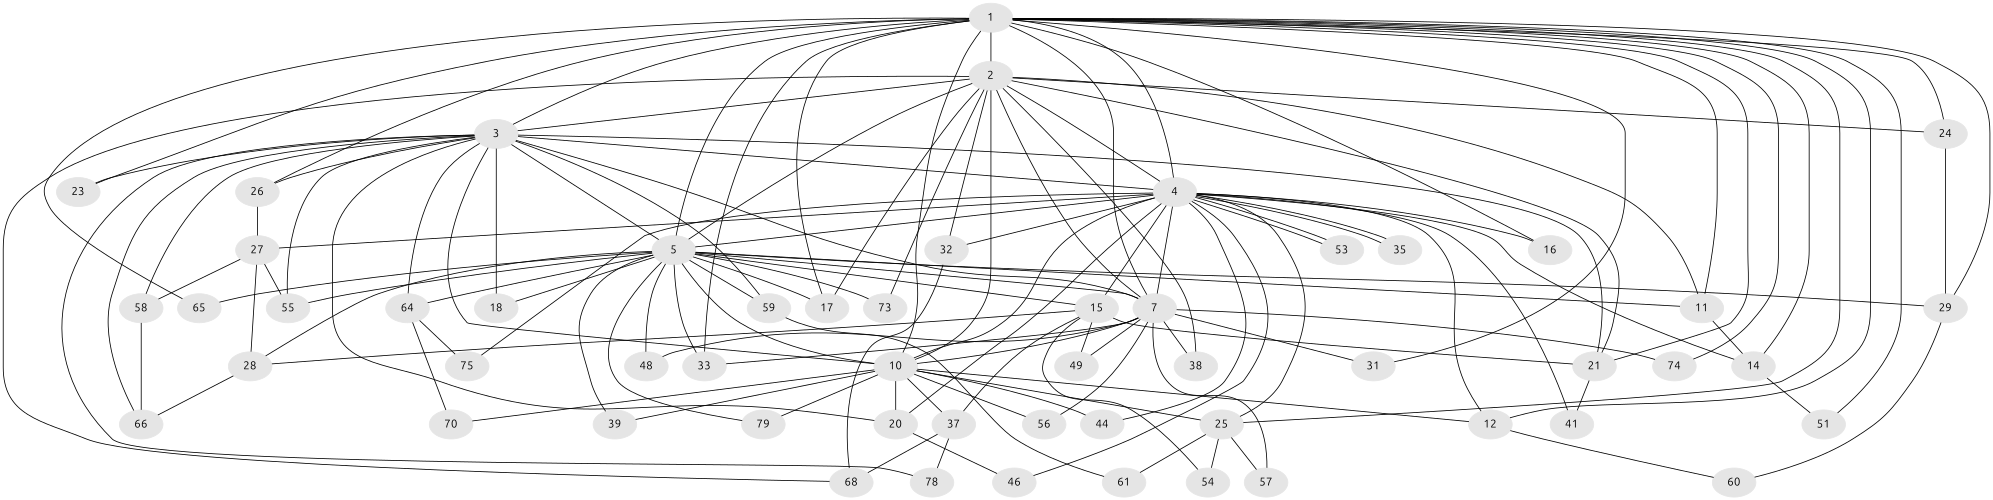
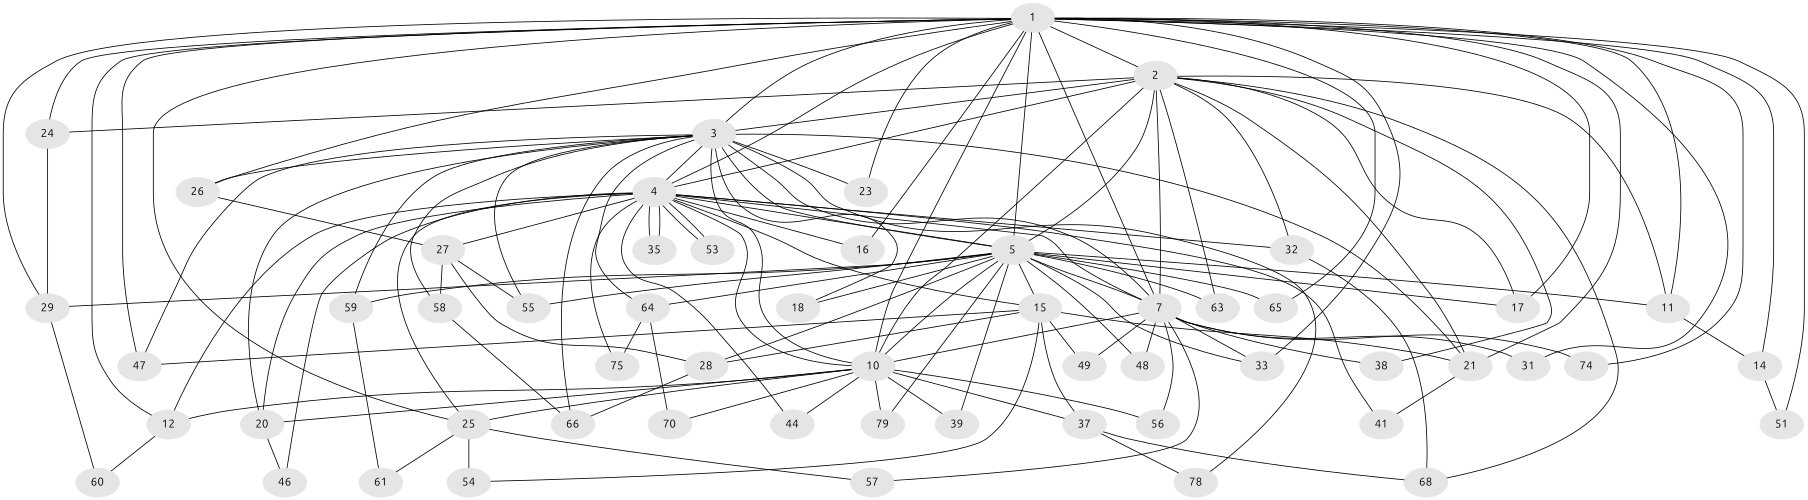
edge "4" -- "14": removed
node "73": label "73" -> "63"
node "47": added
